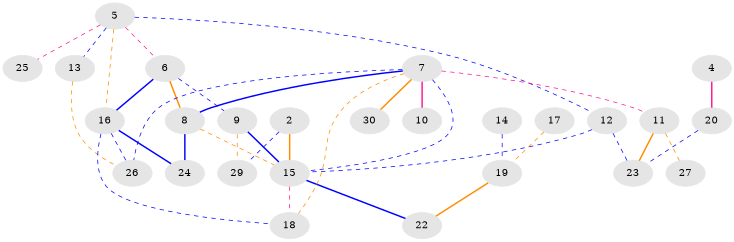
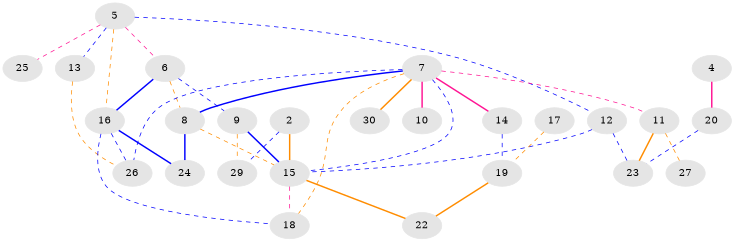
edge "6" -- "8": style bold -> dashed
edge "7" -- "14": added
edge "15" -- "22": color blue -> darkorange
